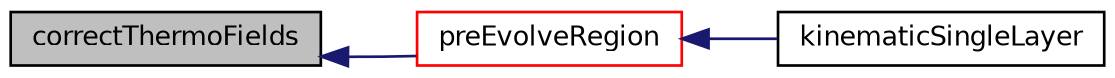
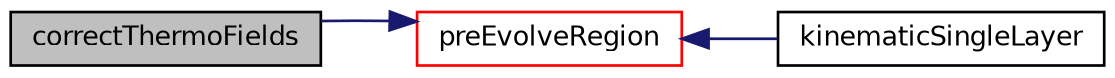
edge "preEvolveRegion" -> "correctThermoFields": reversed
